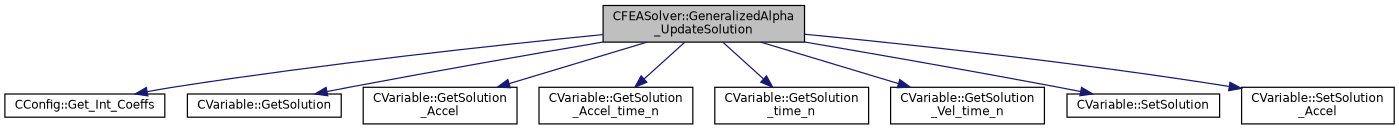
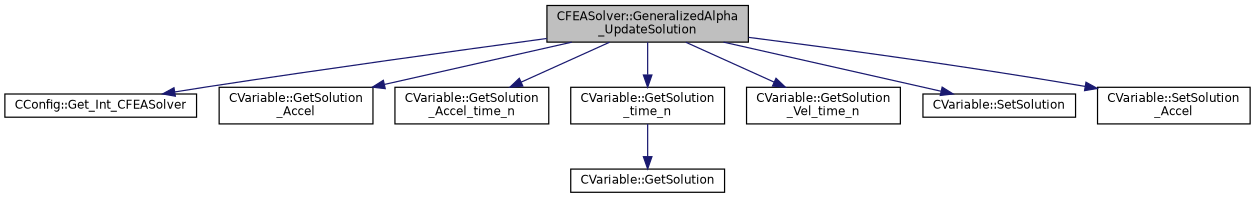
edge "CFEASolver::GeneralizedAlpha _UpdateSolution" -> "CVariable::GetSolution": now "CVariable::GetSolution _time_n" -> "CVariable::GetSolution"
node "CConfig::Get_Int_Coeffs": label "CConfig::Get_Int_Coeffs" -> "CConfig::Get_Int_CFEASolver"
